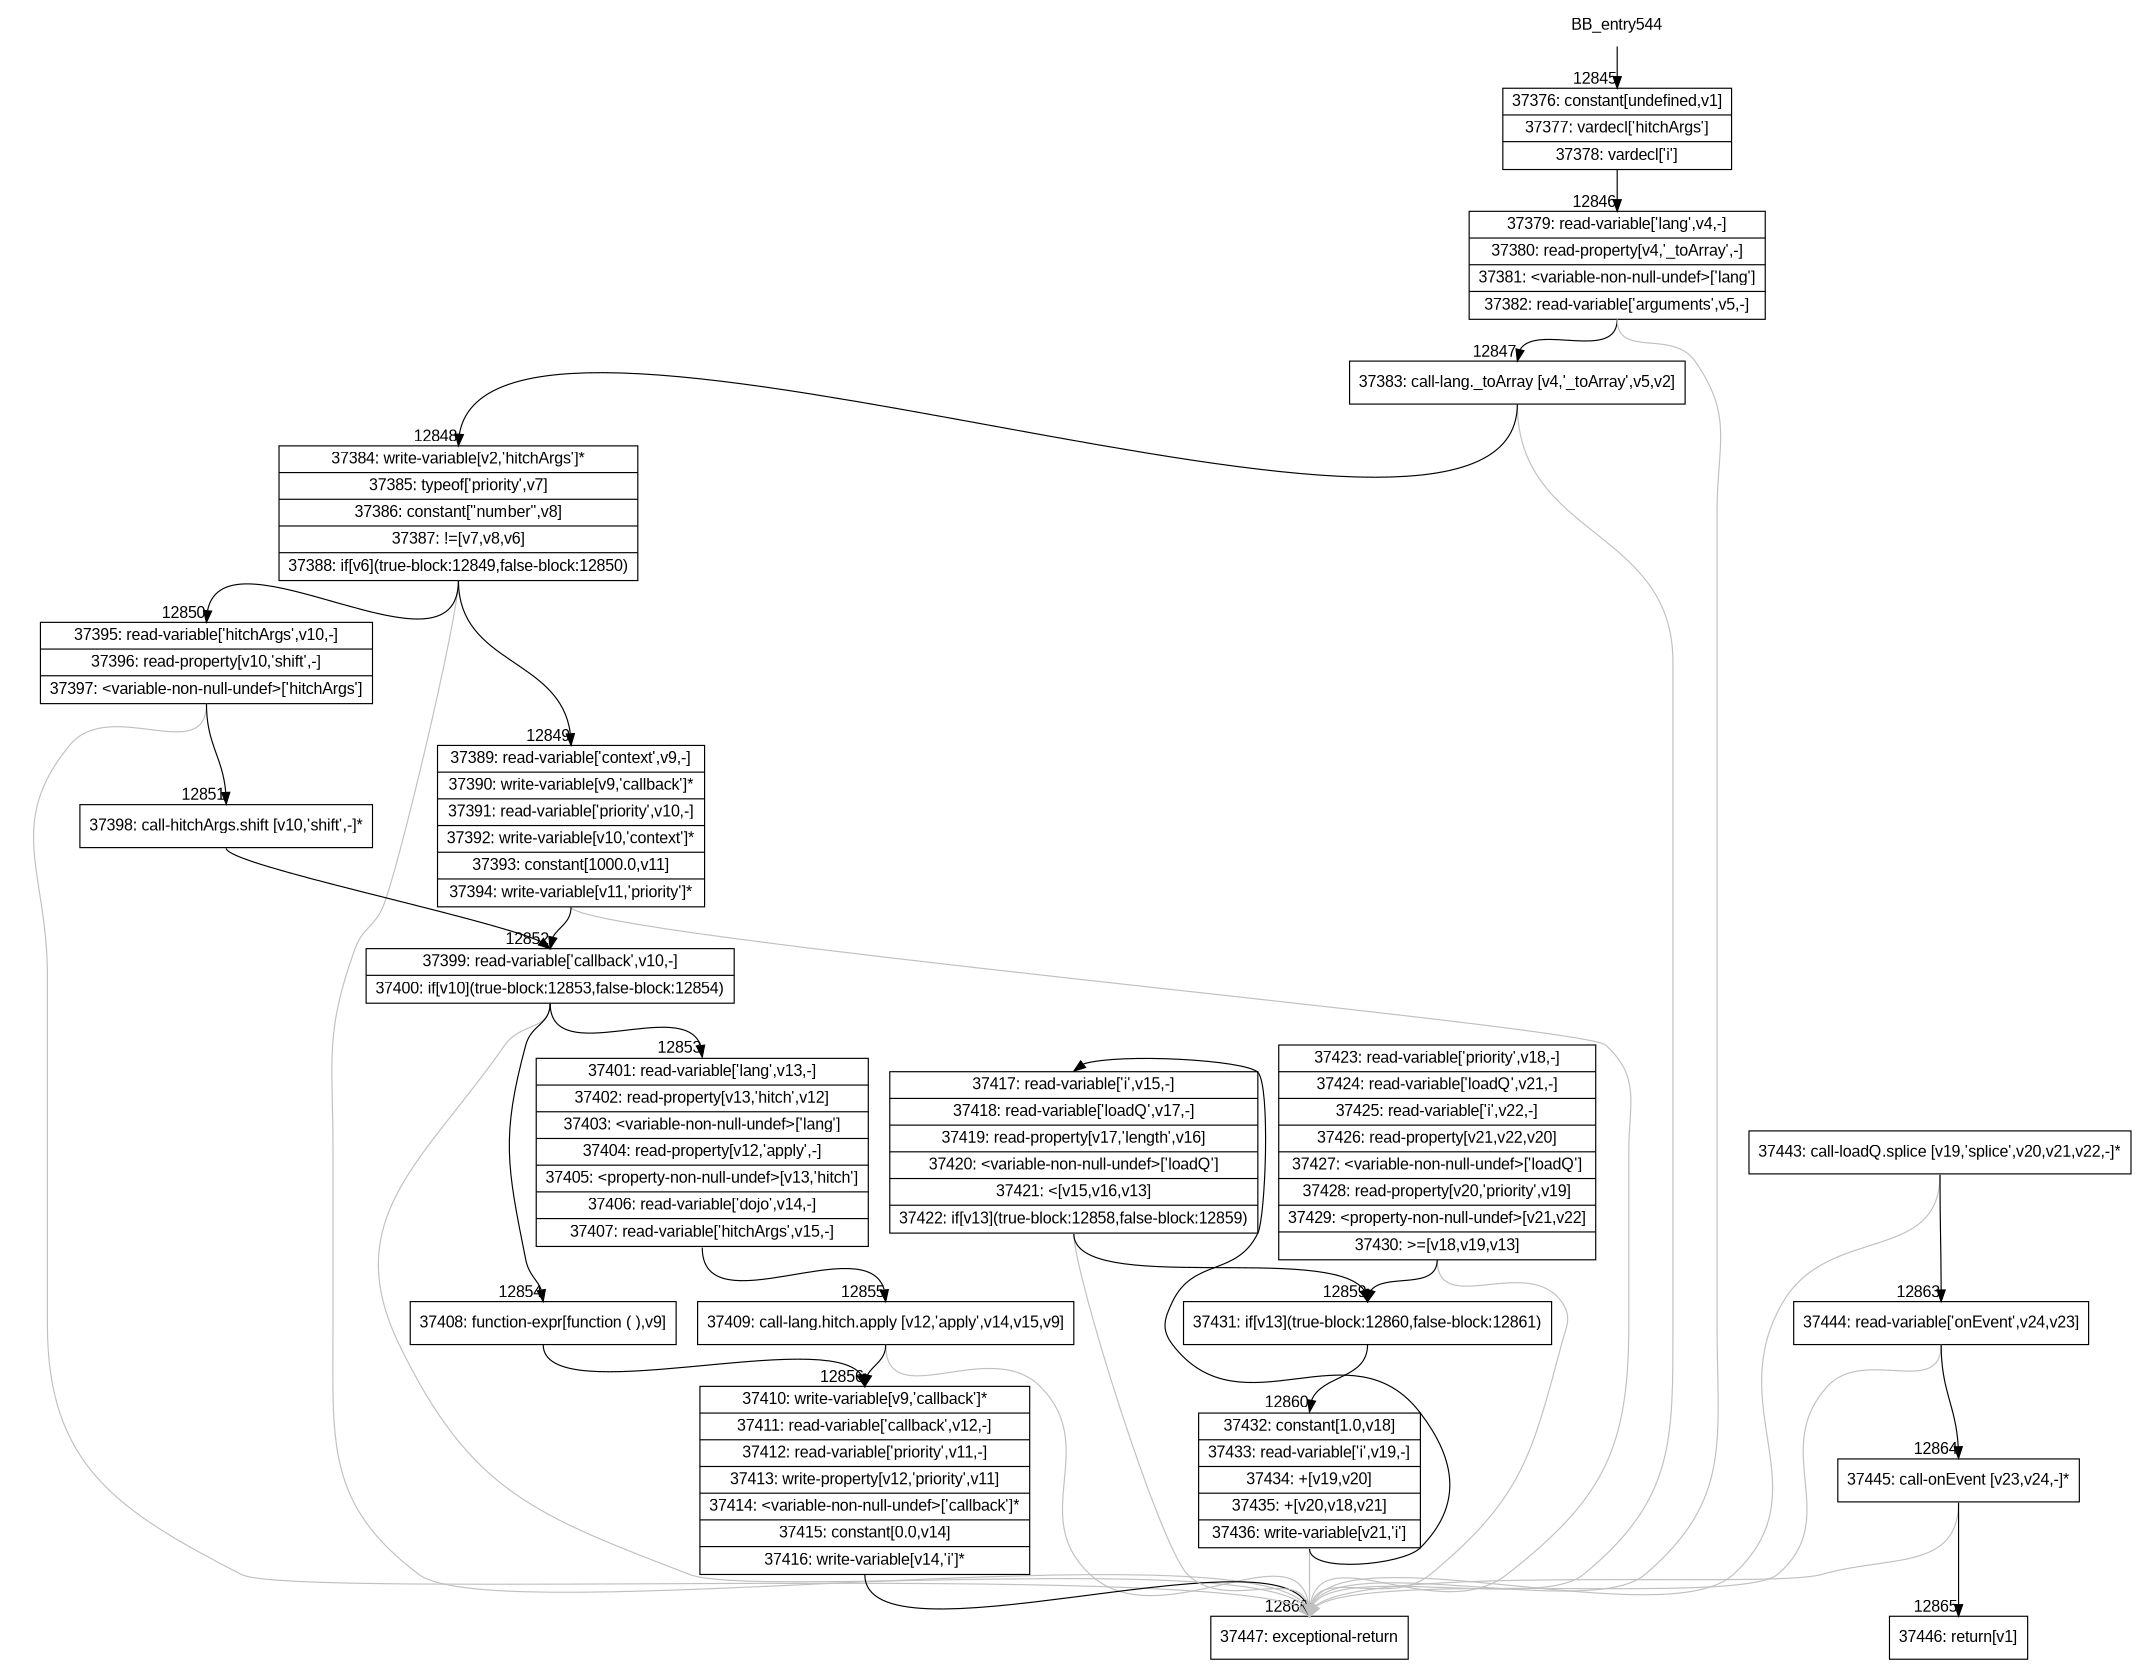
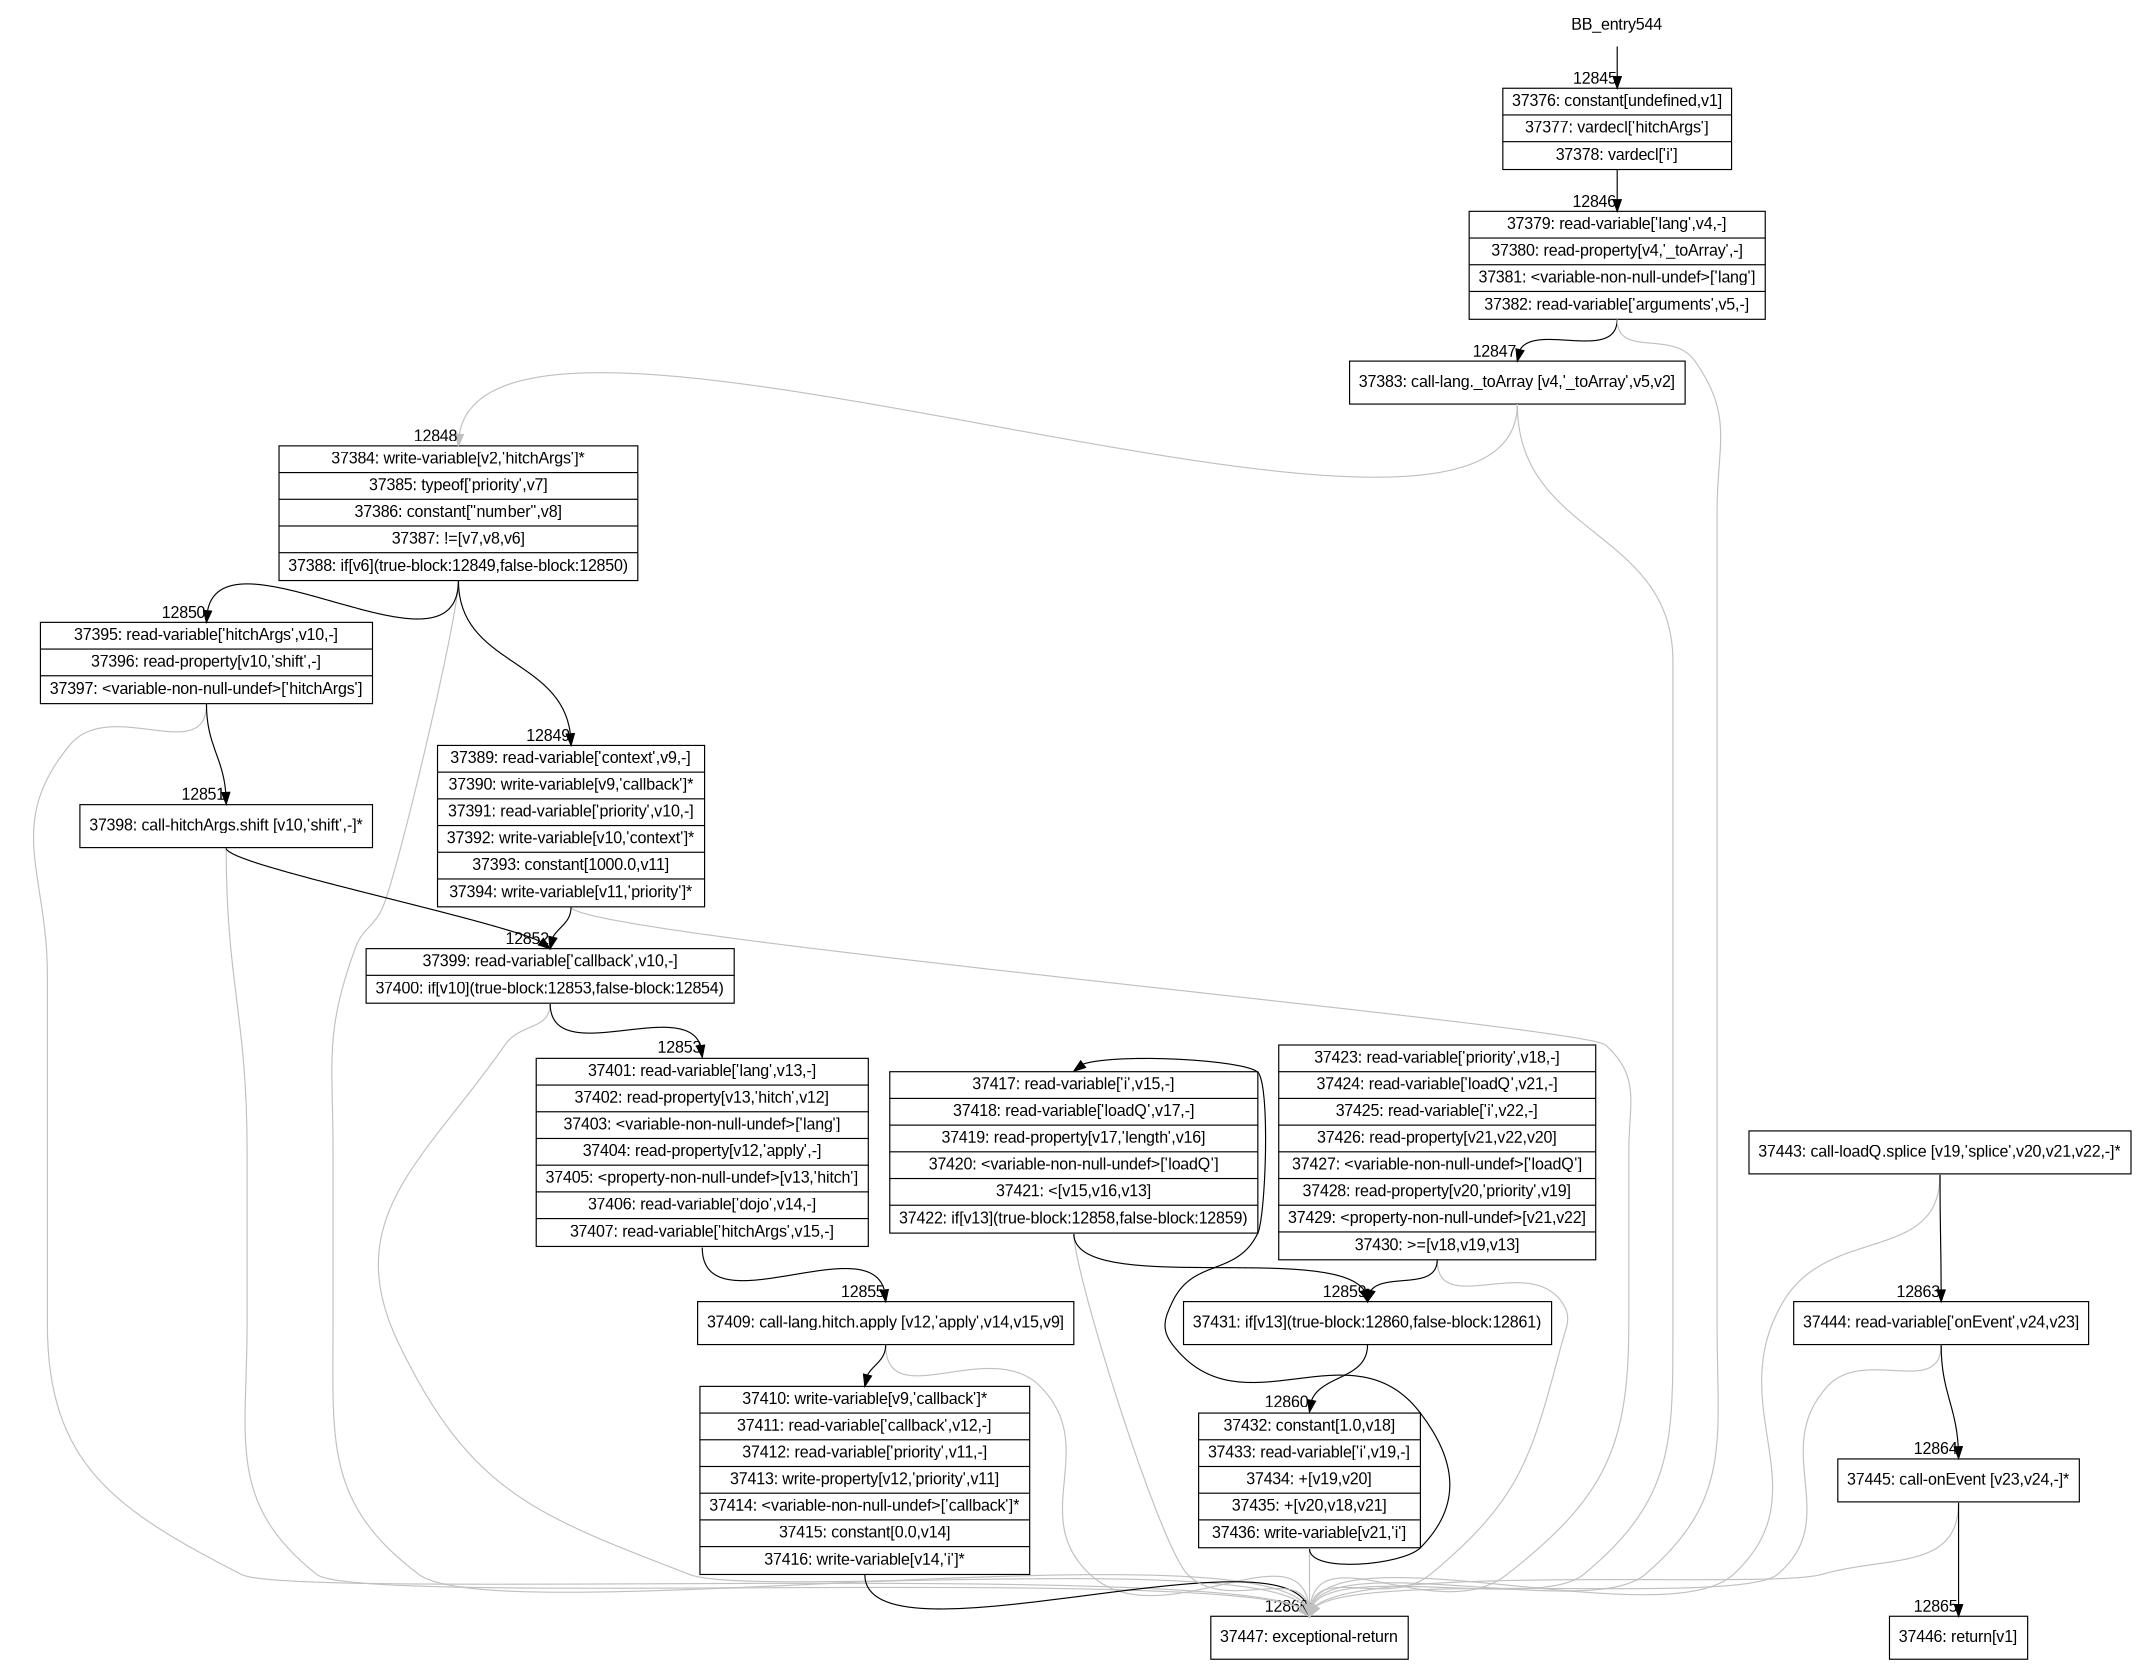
edge "37383: call-lang._toArray [v4,'_toArray',v5,v2]" -> "37384: write-variable[v2,'hitchArgs']*": color black -> gray
node "37408: function-expr[function ( ),v9]": removed
edge "37398: call-hitchArgs.shift [v10,'shift',-]*" -> "37447: exceptional-return": added
